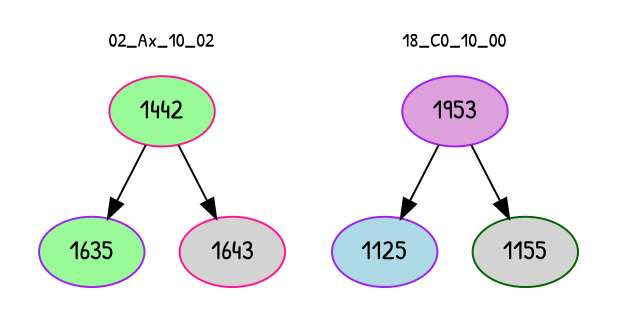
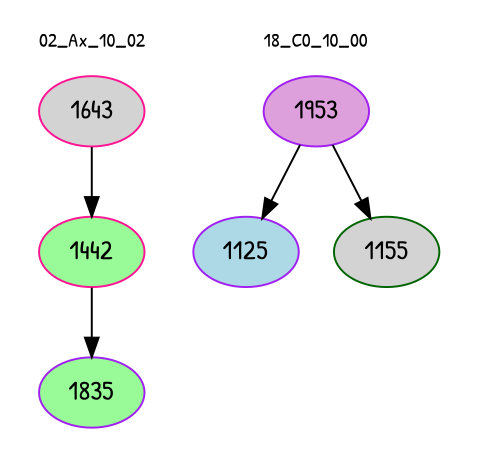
edge "1442" -> "1643": reversed
node "1635": label "1635" -> "1835"
